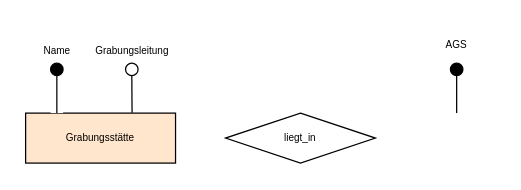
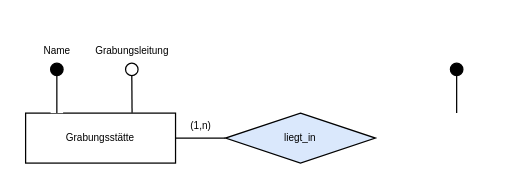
node "AGS": removed
node "Grabungsstätte": fillcolor #ffe6cc -> #ffffff
edge "Grabungsstätte" -- "liegt_in": added, label "(1,n)"
node "liegt_in": fillcolor #ffffff -> #dae8fc
